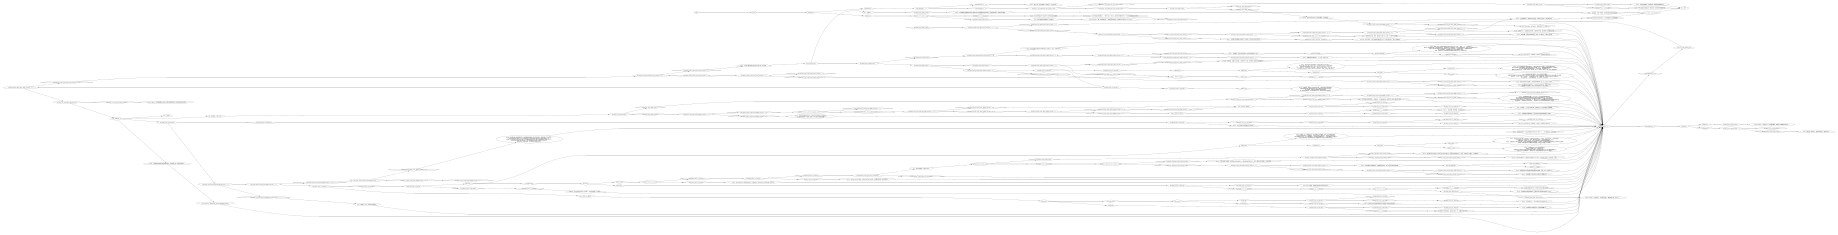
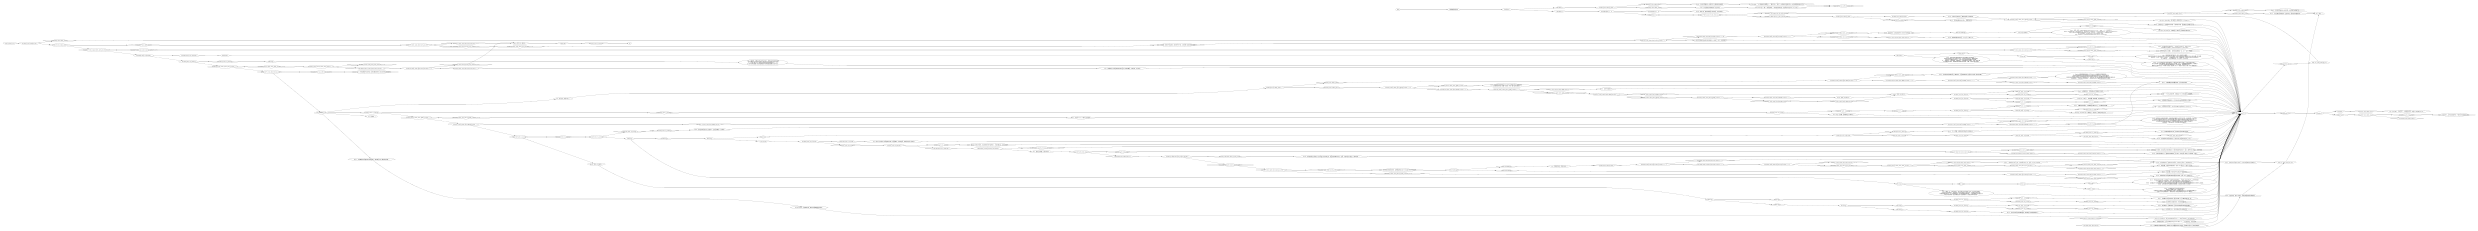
node "input": label "input" -> "你勉勉强强仰望天空"
node "You: 坐下休息。": removed
node "Bench: 你坐在被风腐蚀的长木凳上，脚感觉有些痛。": added
node "Bench: 你试着集中精神看着头顶的天空，但是这次，脚下的石头变得不再舒适……": removed
node "Bench: 空中那个极不起眼的小点是做什么的？嗯……有点奇怪。": removed
node "Bench: 你希望海岸上的天空看起来会有所不同，应该更有趣些……但事实是，并非如此……": added
node "Bench: 你凝视着身边逐渐厚重的阴影……让你开始有些紧张。": added
node "Bench: 你终于不再挖鼻孔了……": added
node "Bench: 太阳缓缓升起……早晨的阳光让空气都变得闪闪发亮……": added
node "Bench: 你勉勉强强仰望天空，明亮耀眼的太阳挂在天上……几乎要刺瞎你的双眼……": added
node "Bench: 太阳渐渐从浪尖升起……每一道光芒都将水花反射到百万个不同的方向。": added
node "Bench: 天色不早了……差不多还是离开吧。广场可不是流浪汉睡觉的地方。": added
node "Bench: 天色已晚……该休息了。最好不要在岸边，这里风太大了。": removed
node "You: 盯着天空发呆。[等待30分钟。]": added
node "Kim Kitsuragi: “天色不早了。今天就到这里吧……最好别睡在岸边，风太大了。”": removed
node "Bench: 相比看见的，你听到的更多，大滴大滴的雨降落在逐渐变暗的地砖上……": added
